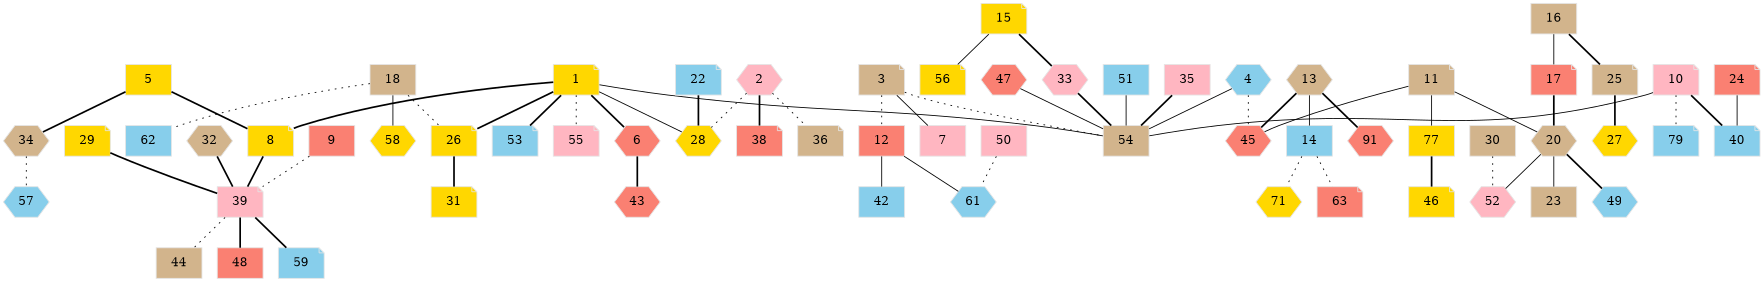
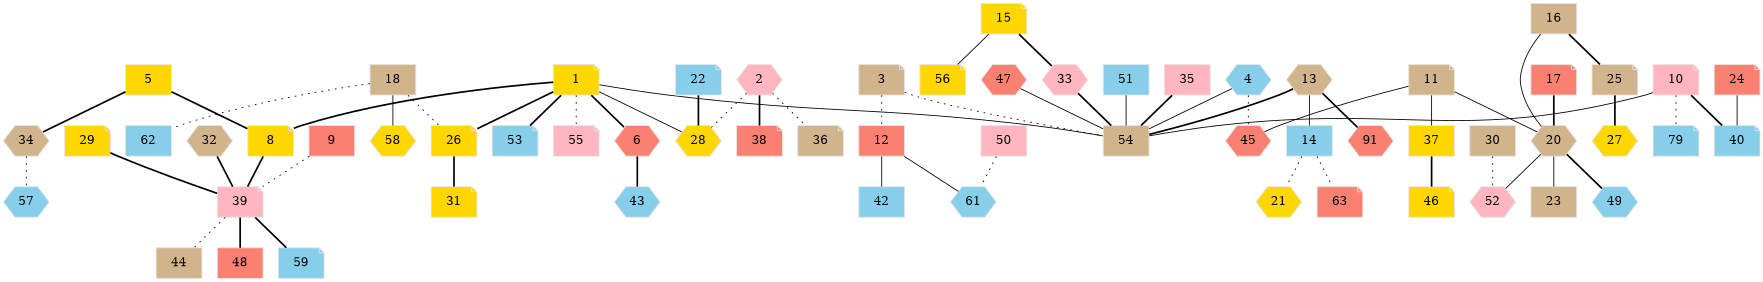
edge "16" -- "17": now "16" -- "20"
edge "13" -- "45": now "13" -- "54"
node "7": removed
node "77": label "77" -> "37"
node "43": fillcolor salmon -> skyblue
node "71": label "71" -> "21"
